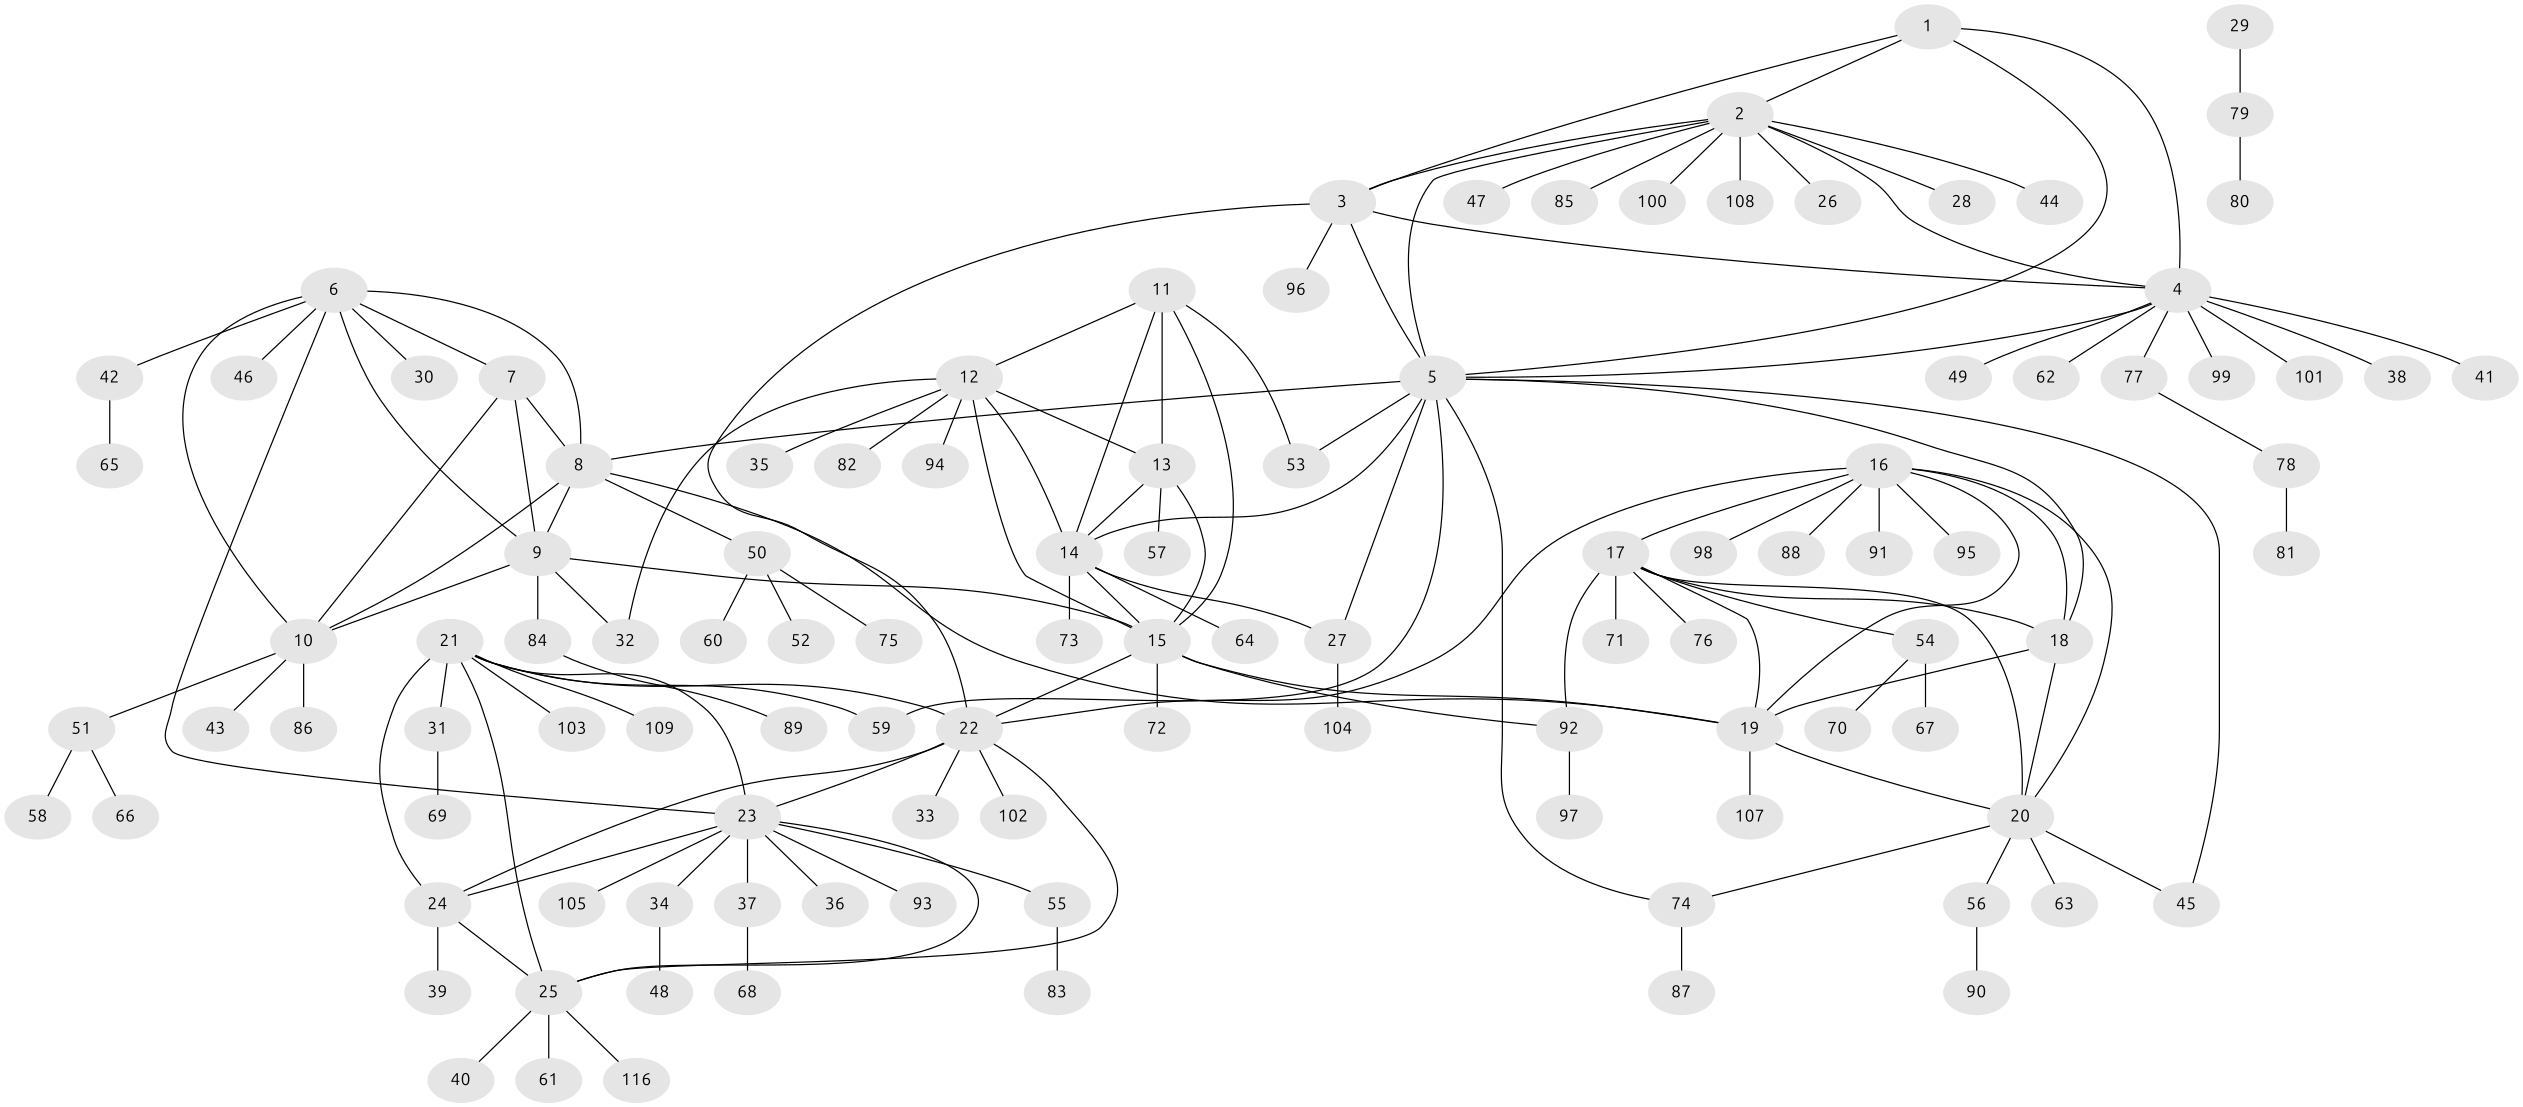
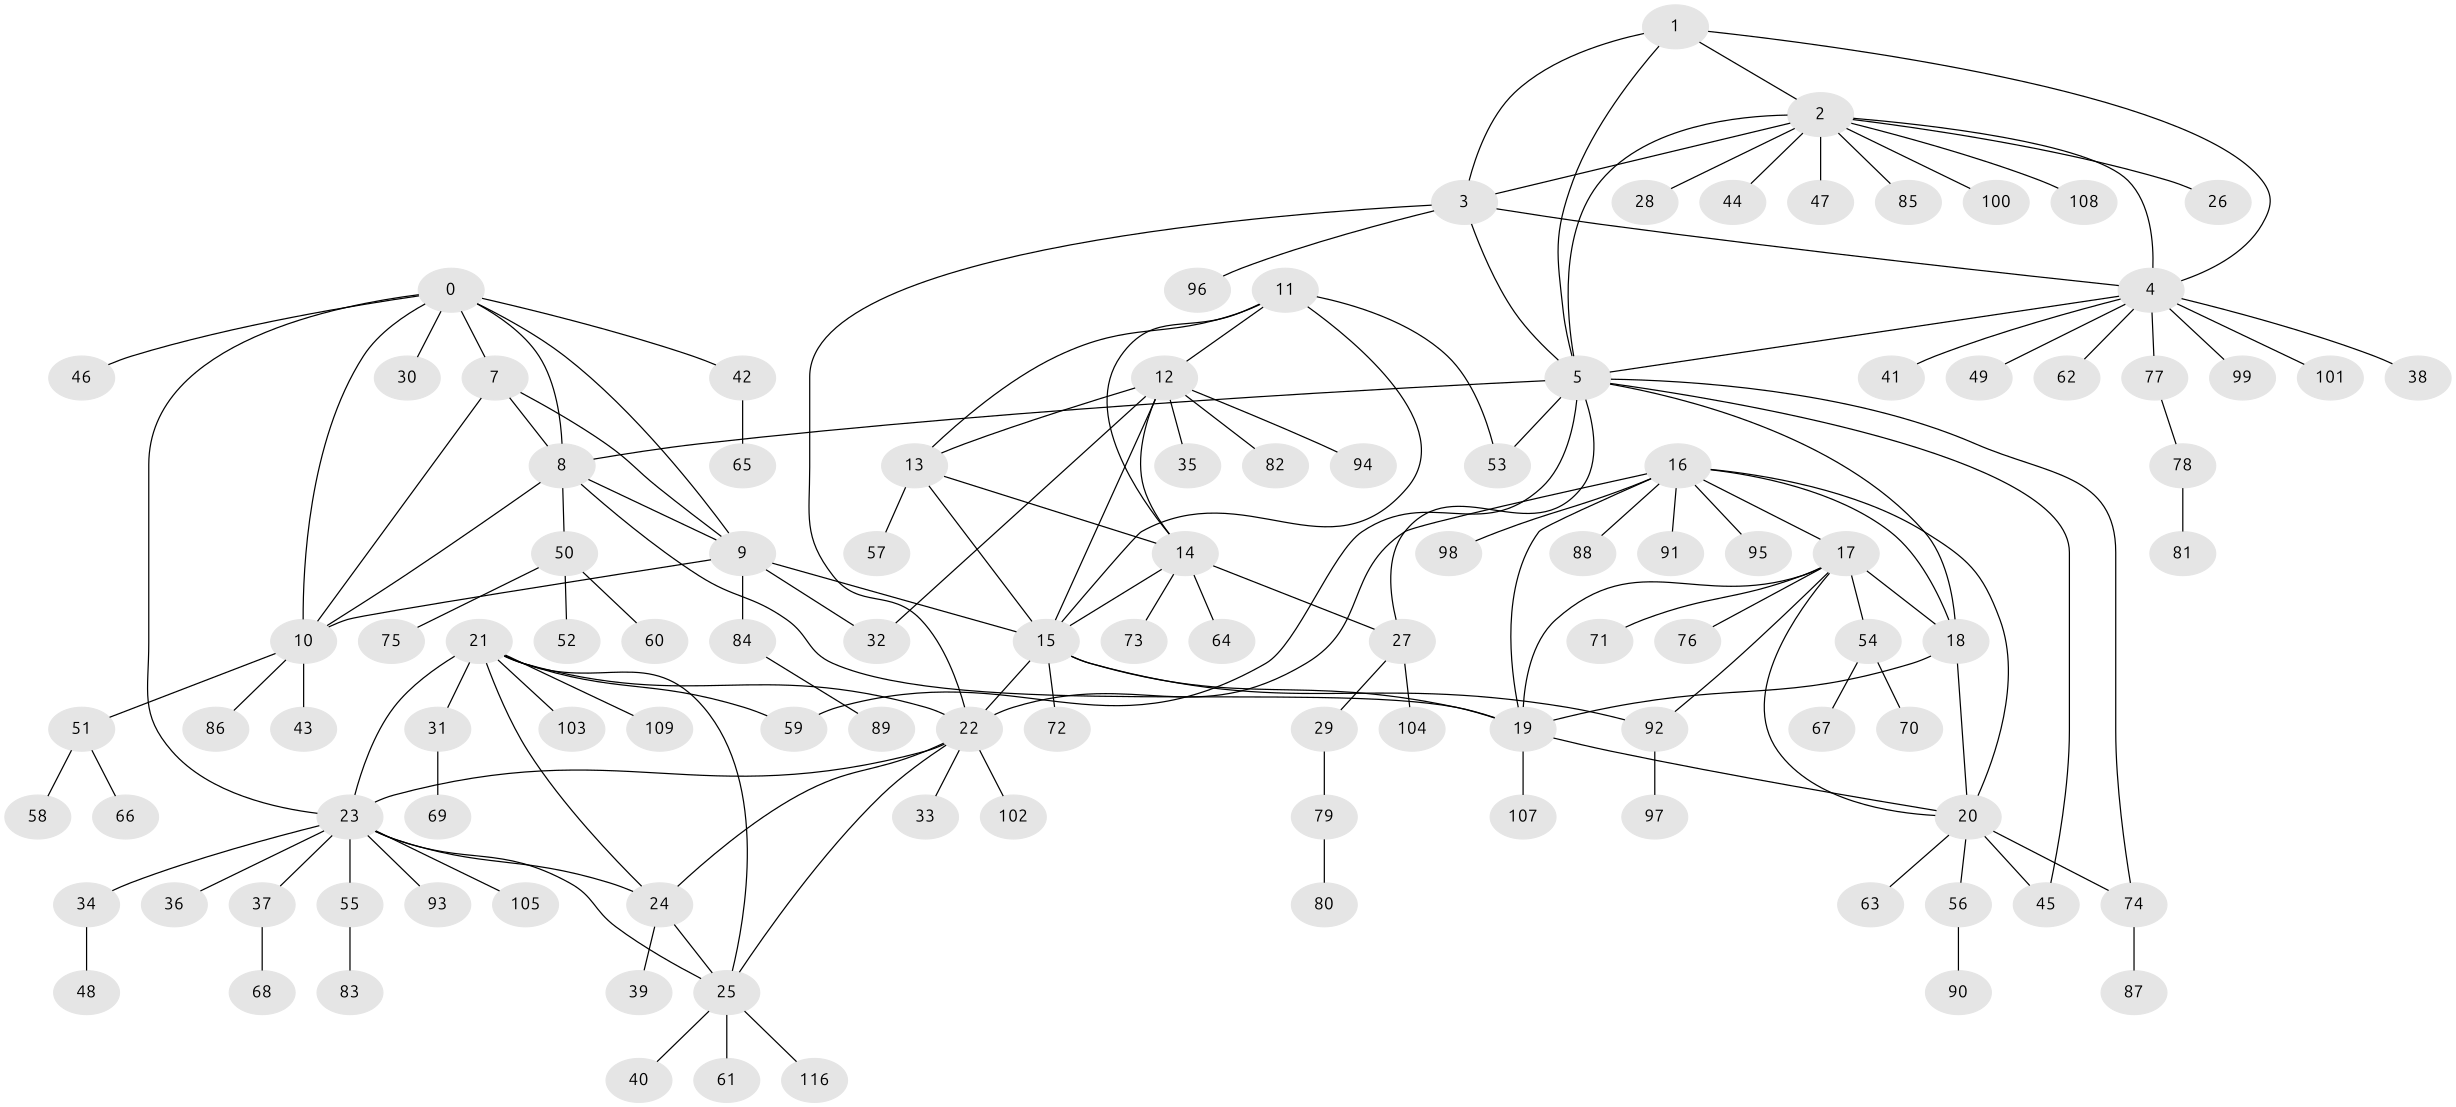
node "6": label "6" -> "0"
edge "5" -- "14": removed
edge "27" -- "29": added
